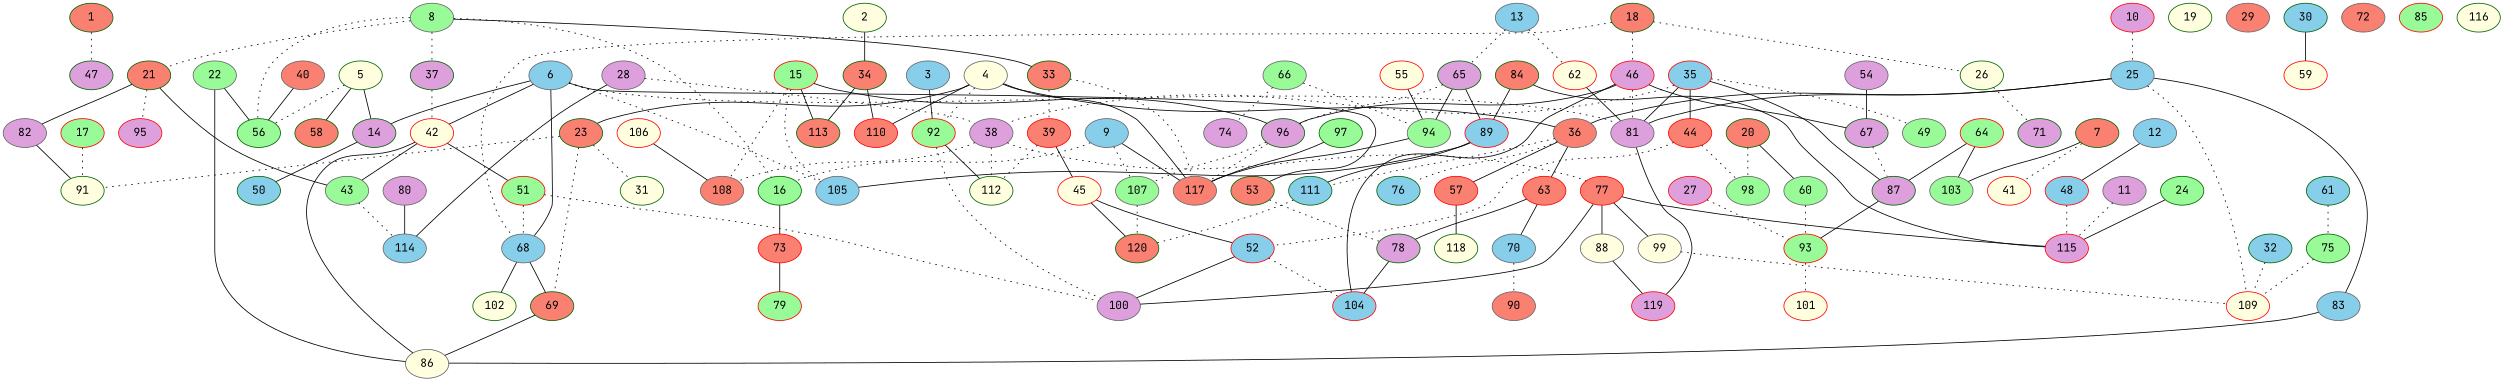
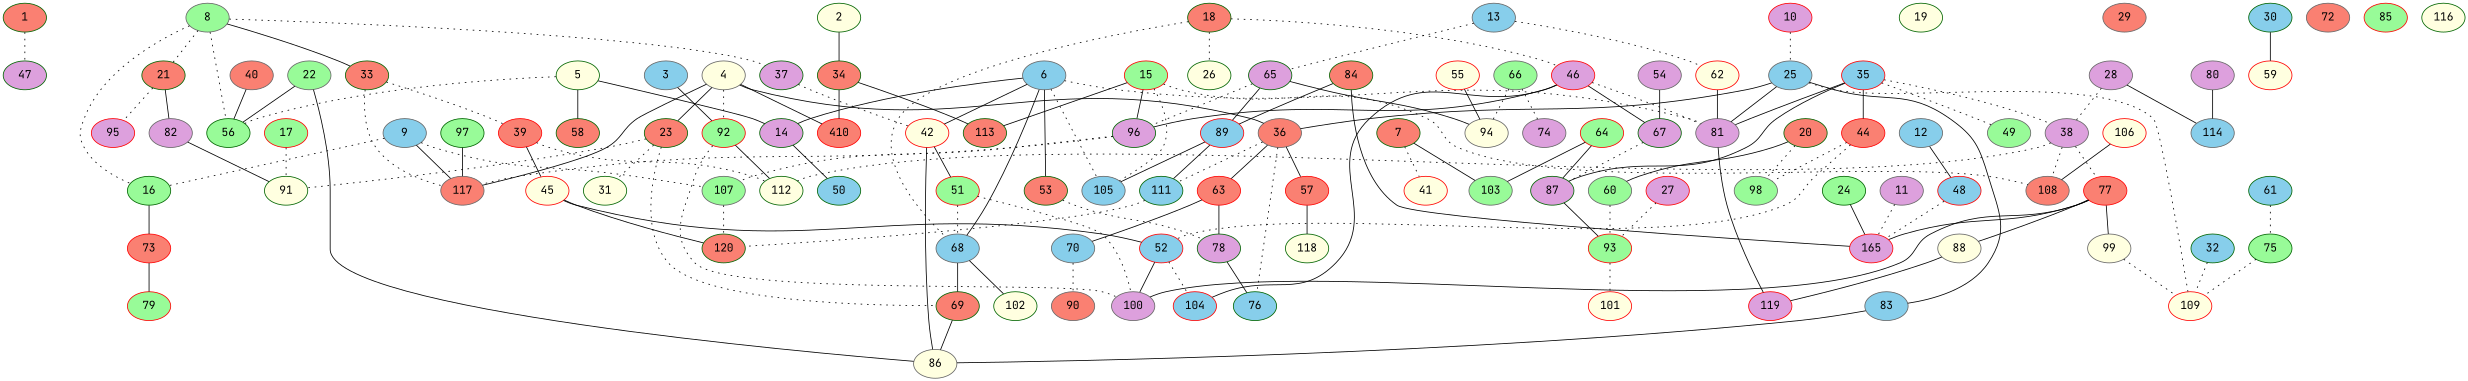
node "110": label "110" -> "410"
node "94": fillcolor palegreen -> lightyellow
node "71": removed
edge "94" -- "117": removed
node "43": removed
node "115": label "115" -> "165"
edge "78" -- "104": now "78" -- "76"
